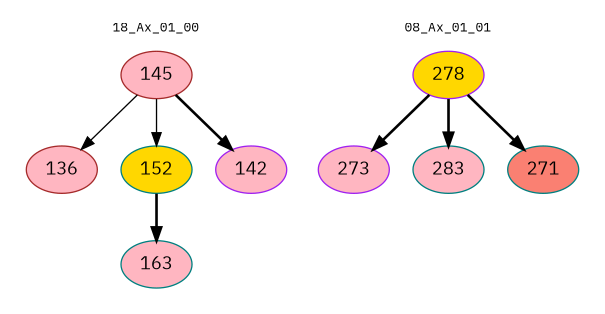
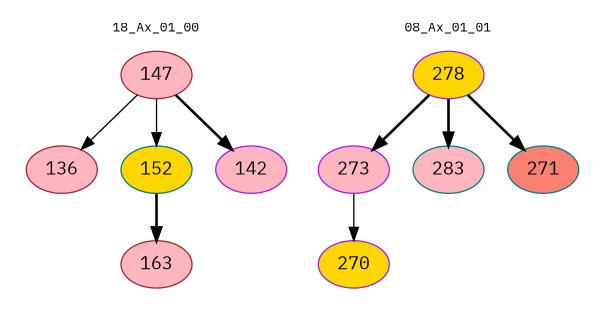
node "145": label "145" -> "147"
node "163": color teal -> brown
node "270": added
